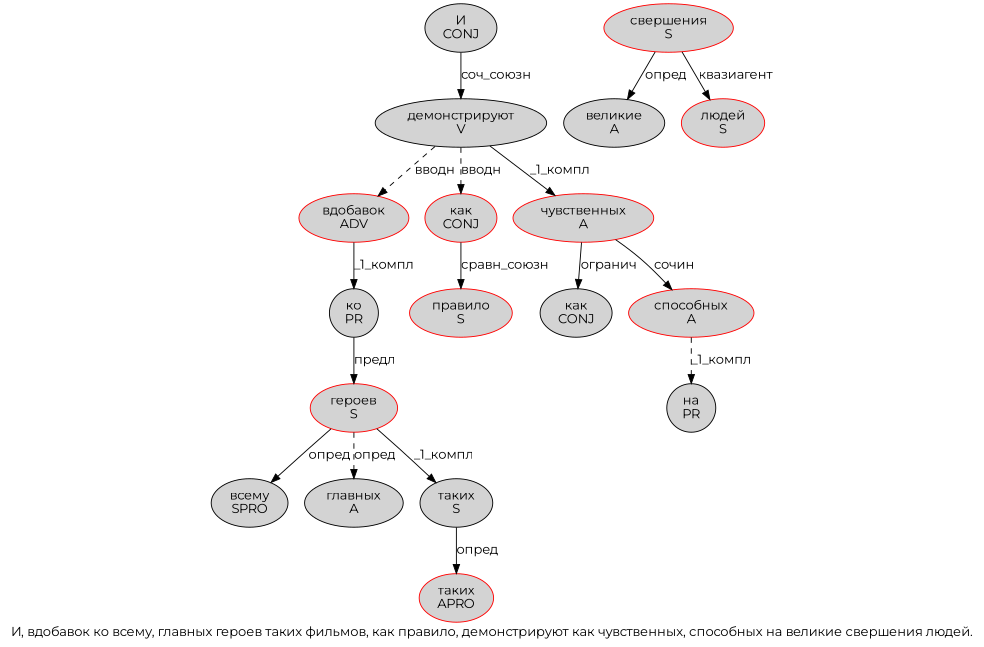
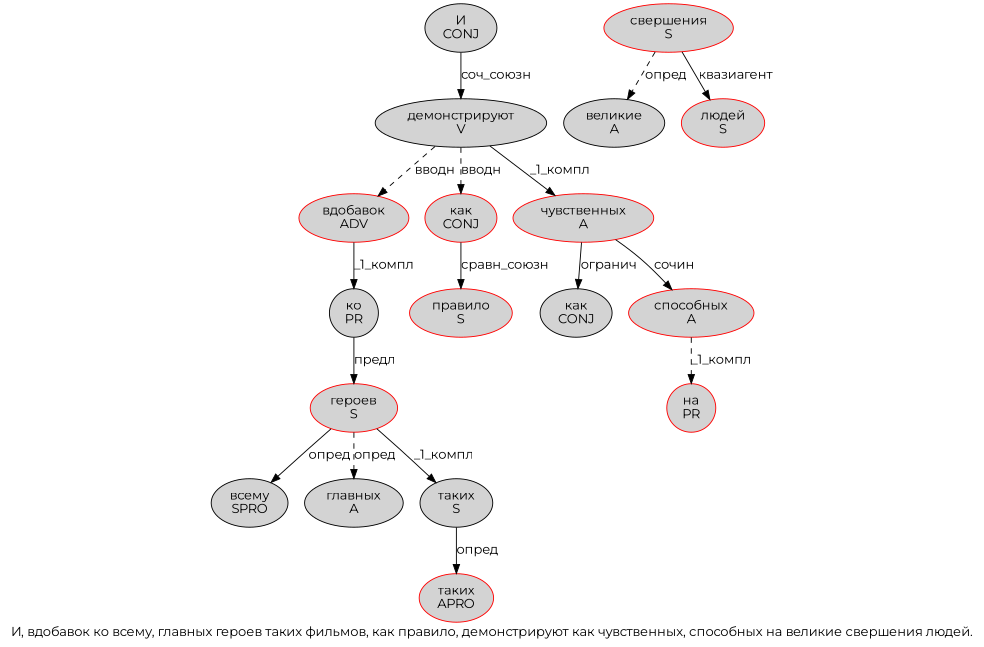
edge "свершения S" -> "великие A": style solid -> dashed
node "на PR": color black -> red
